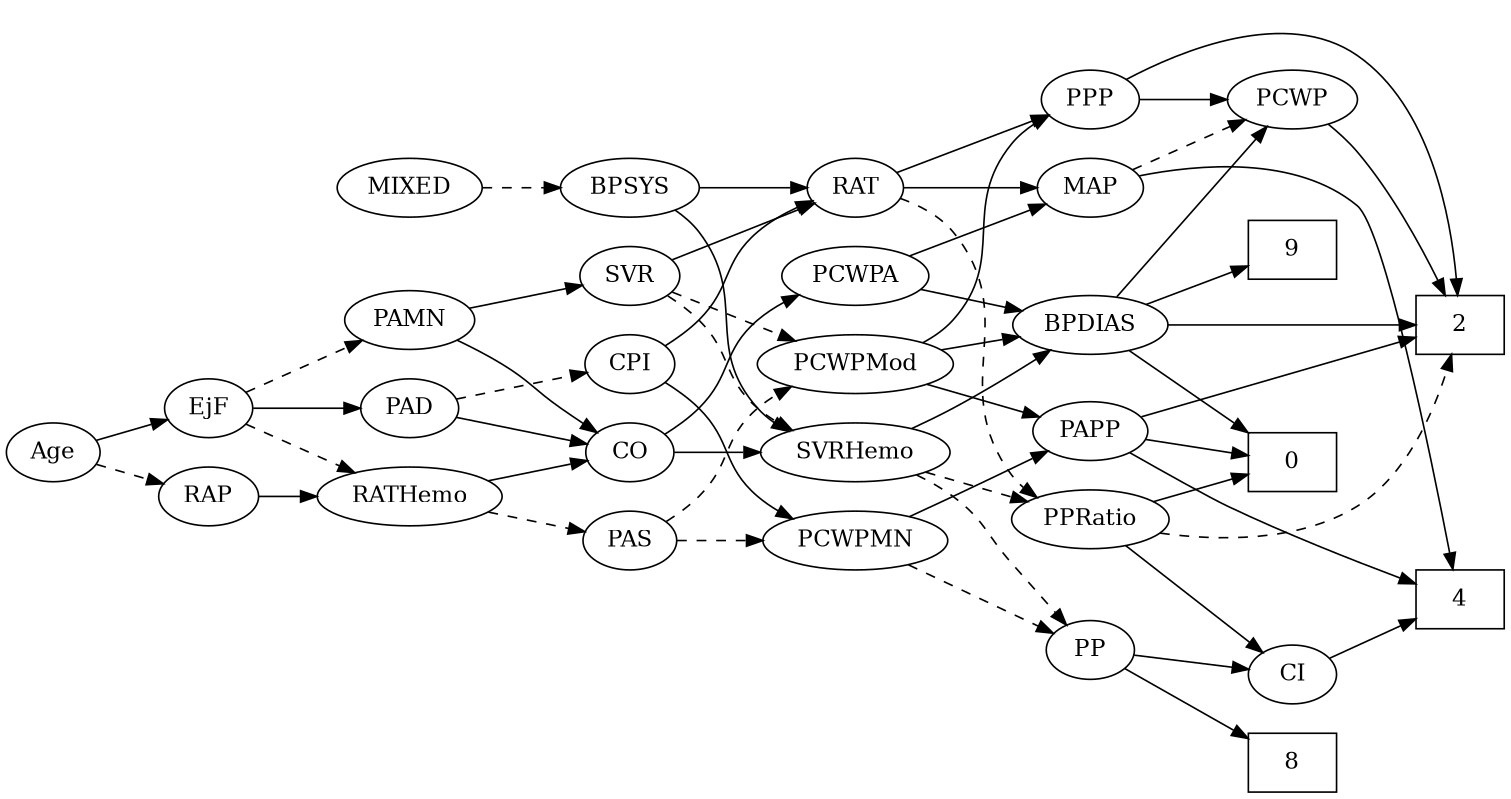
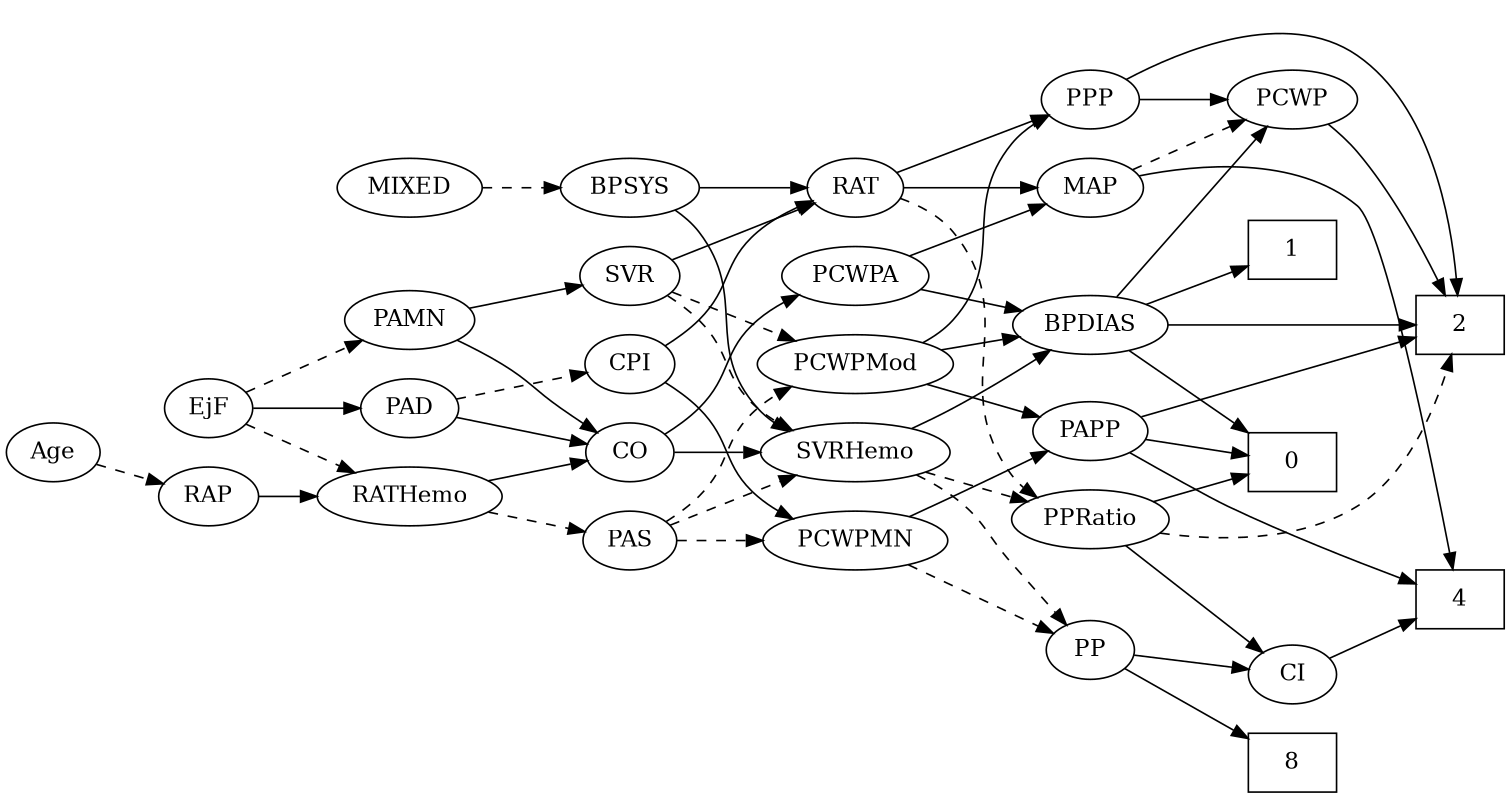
node "9": label "9" -> "1"
edge "Age" -> "EjF": removed
edge "PAS" -> "SVRHemo": added
